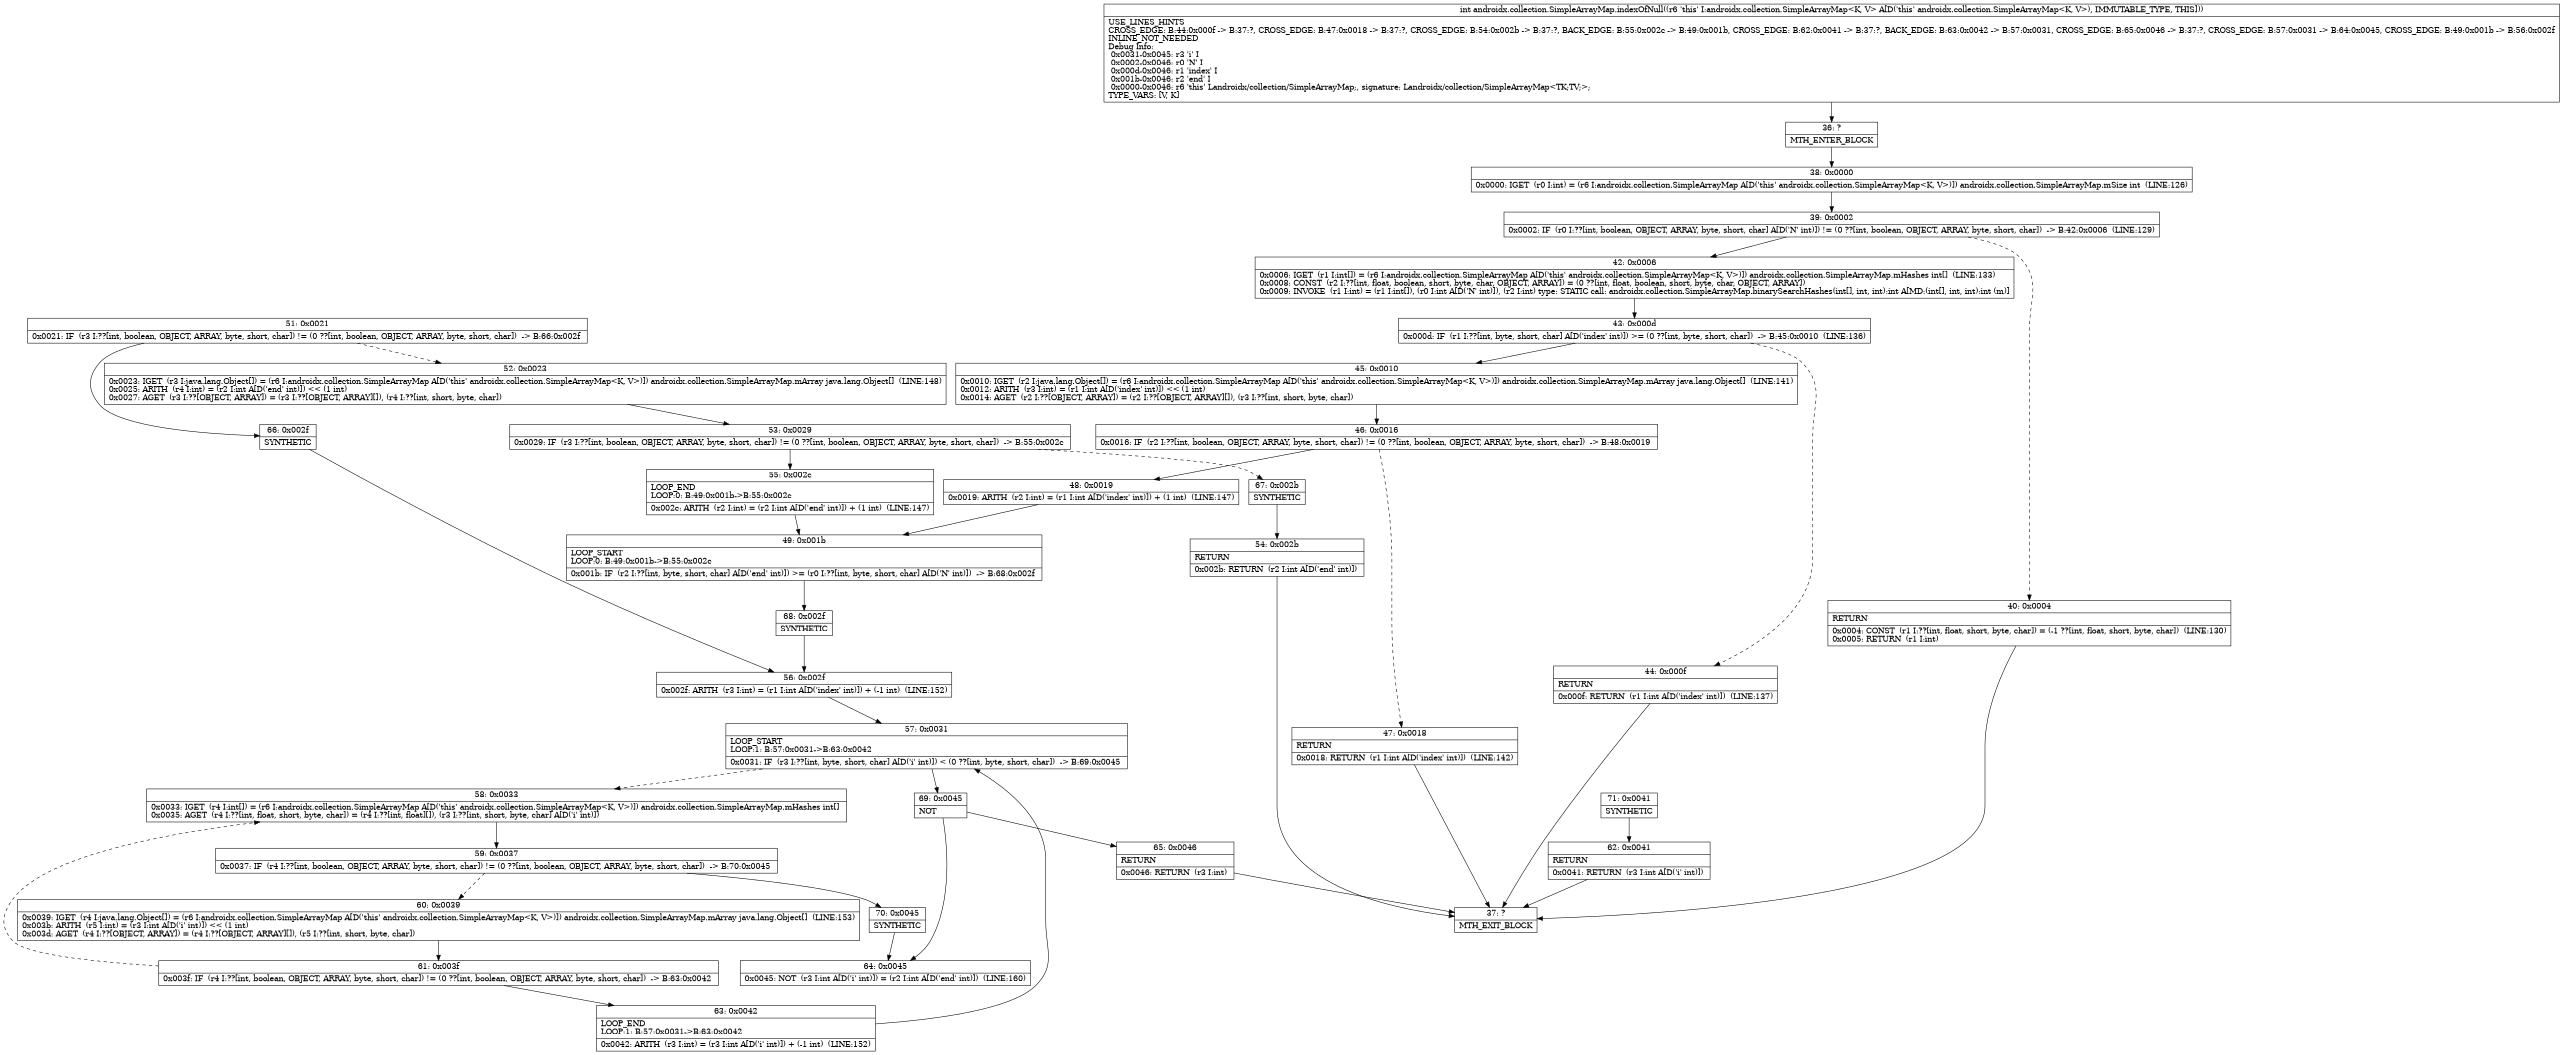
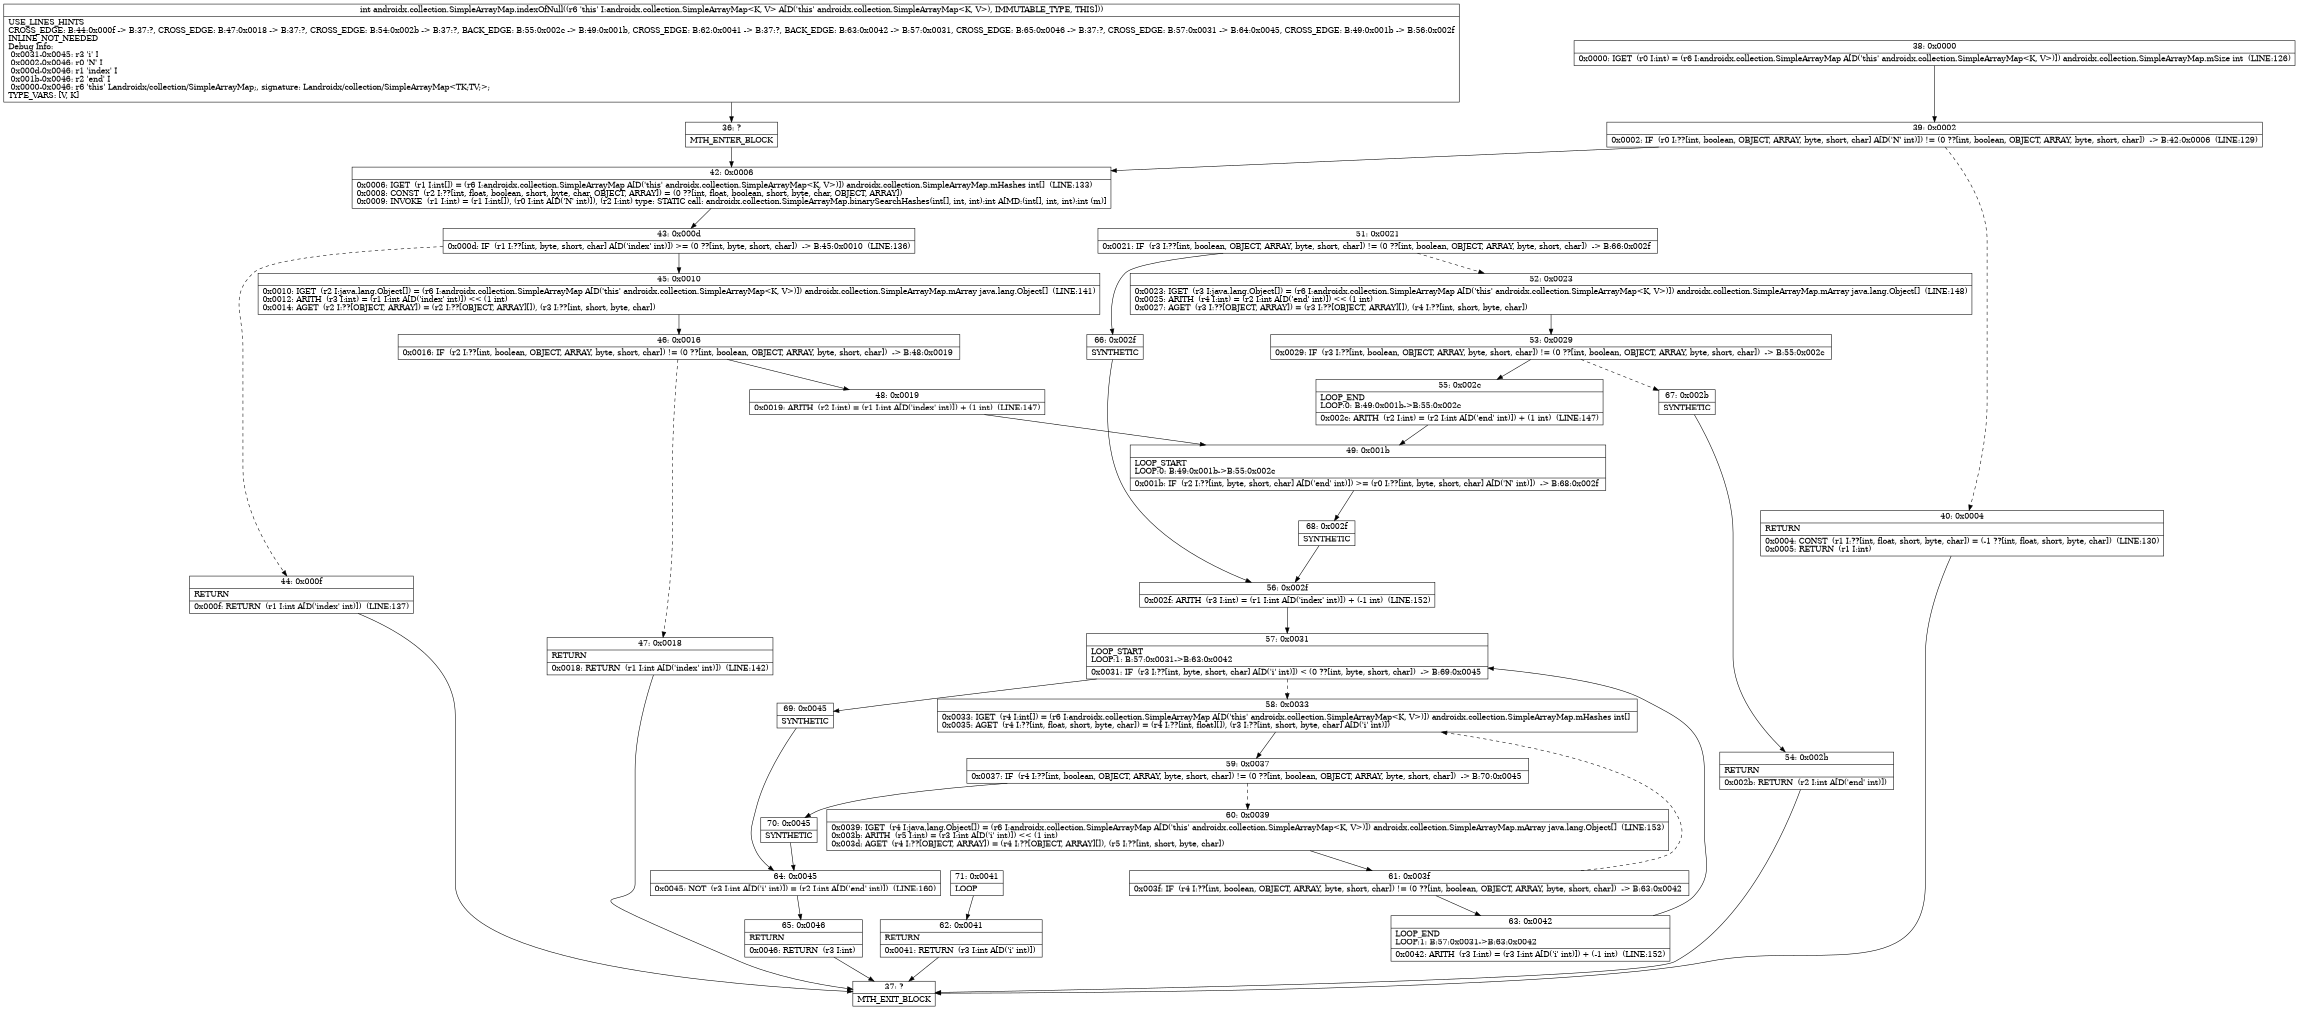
edge "36: ?" -> "38: 0x0000": now "36: ?" -> "42: 0x0006"
node "69: 0x0045": text "NOT" -> "SYNTHETIC"
node "71: 0x0041": text "SYNTHETIC" -> "LOOP"
edge "69: 0x0045" -> "65: 0x0046": now "64: 0x0045" -> "65: 0x0046"
